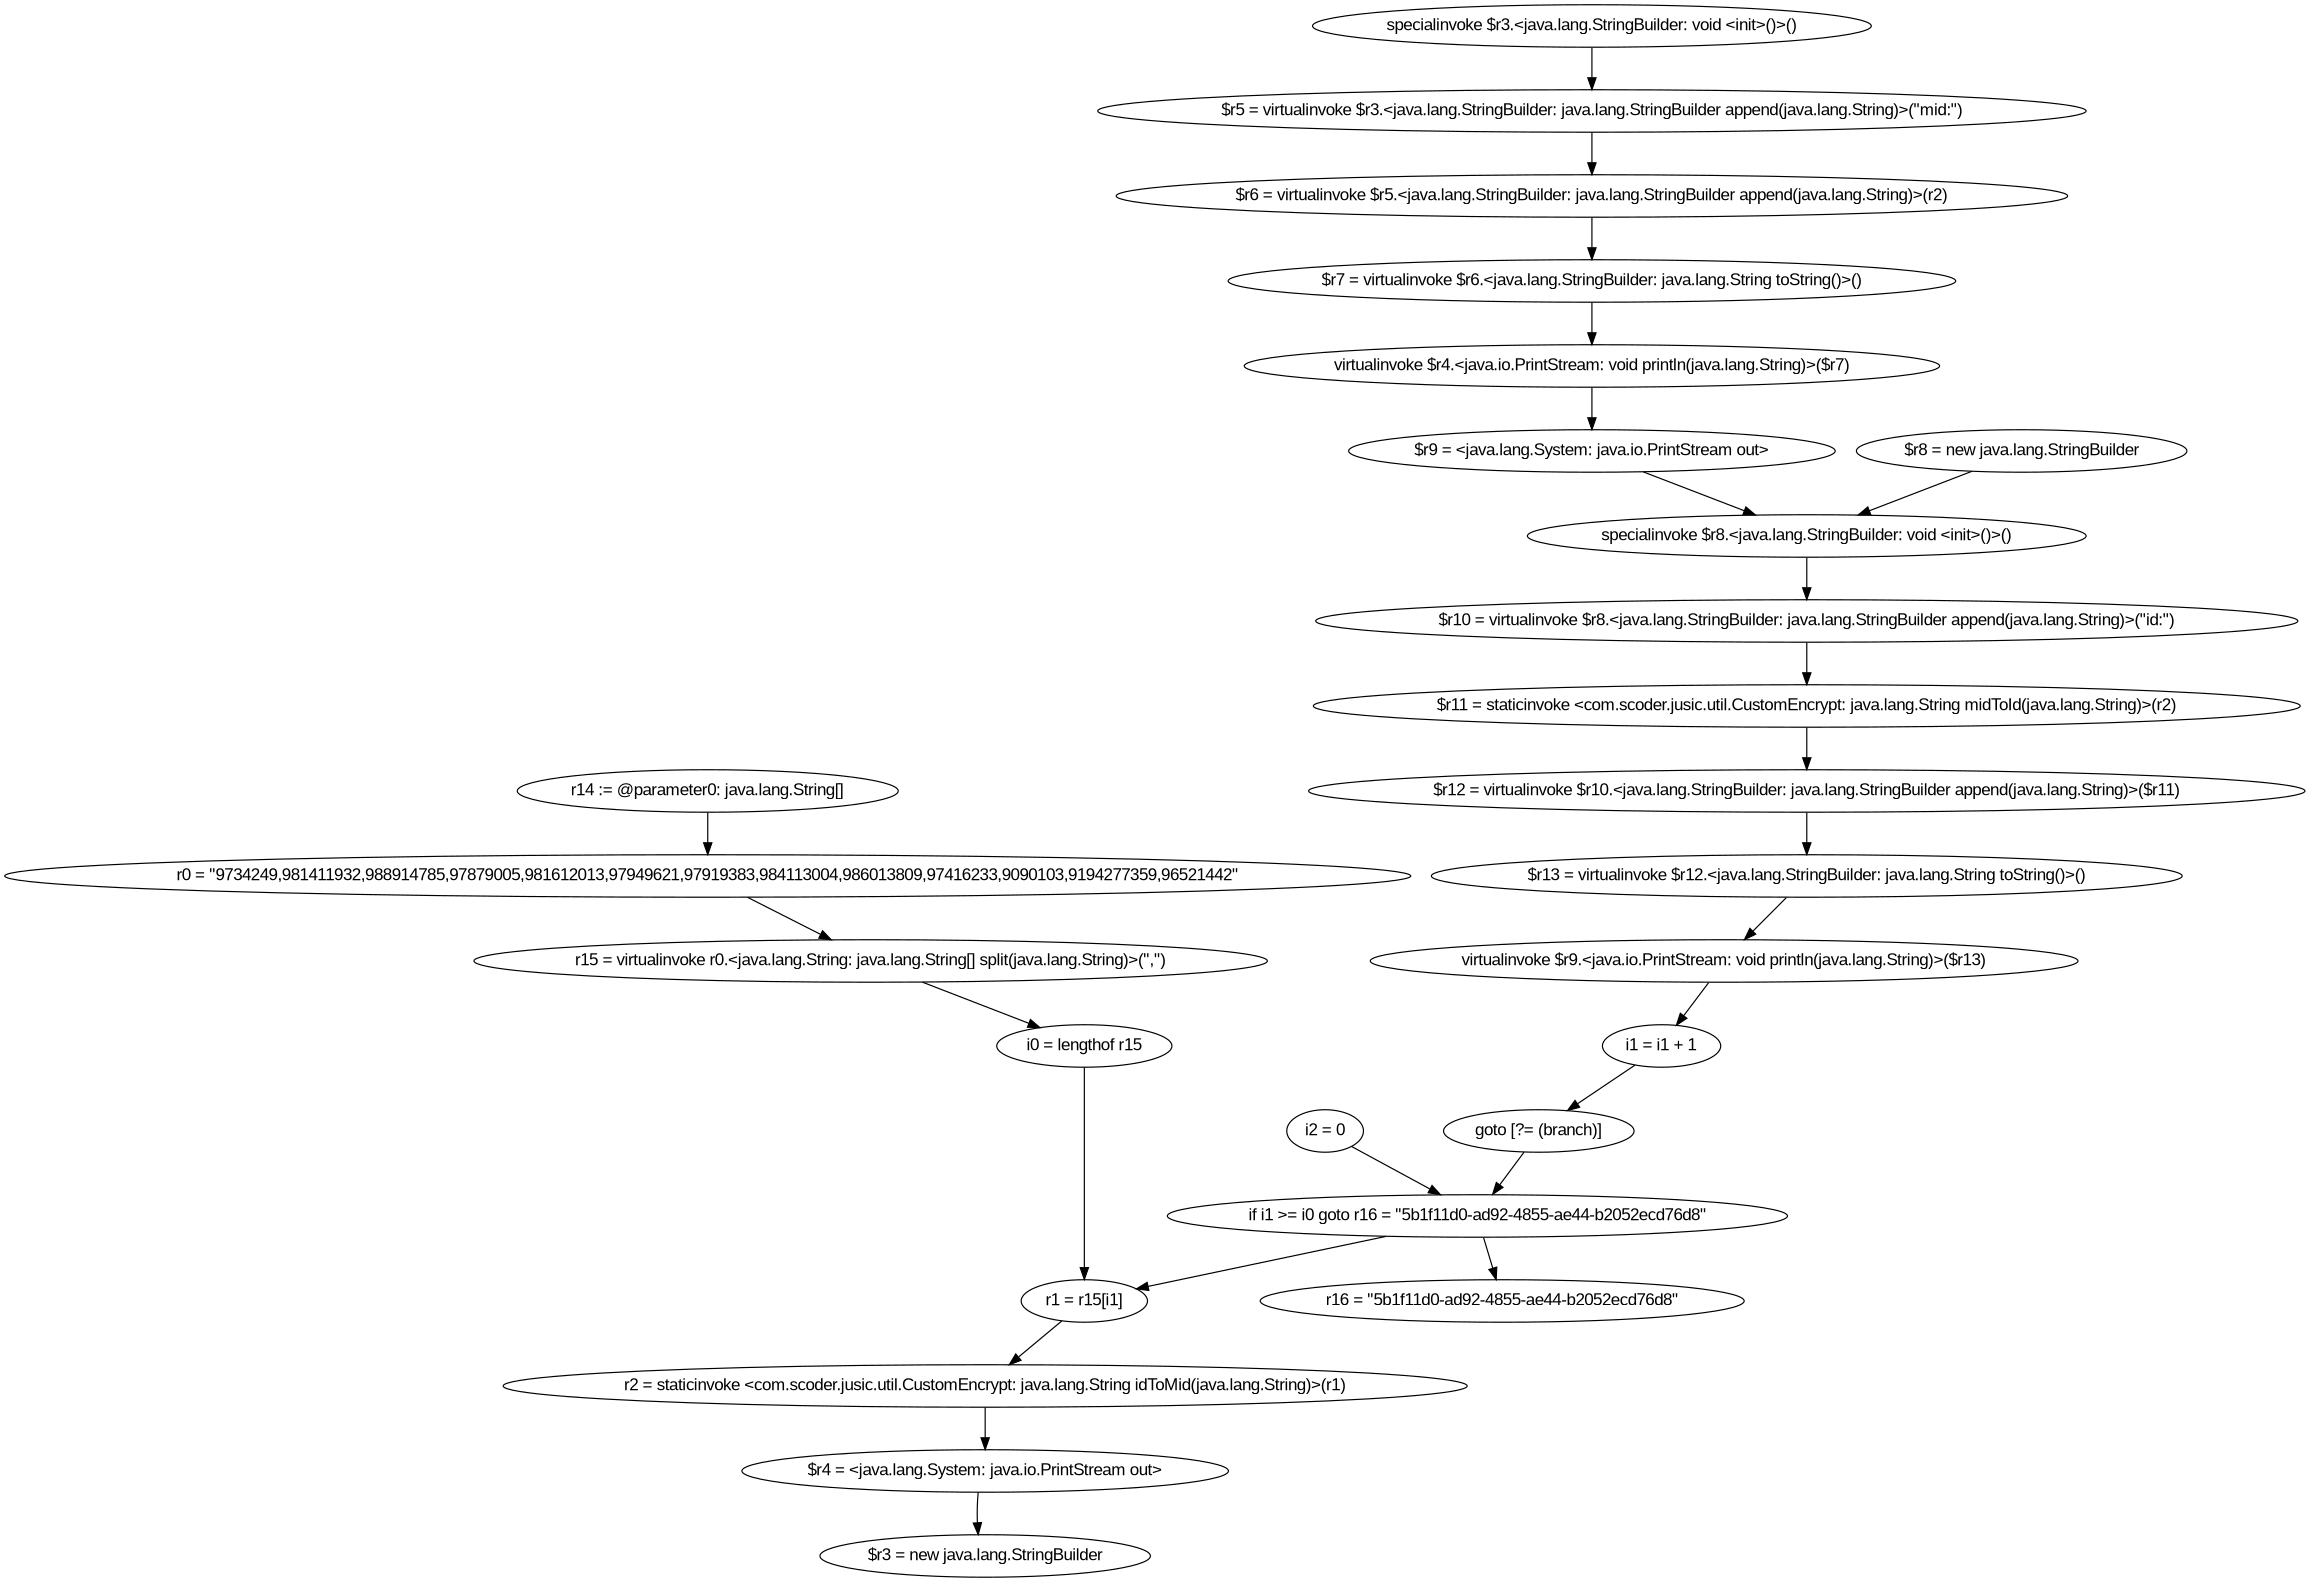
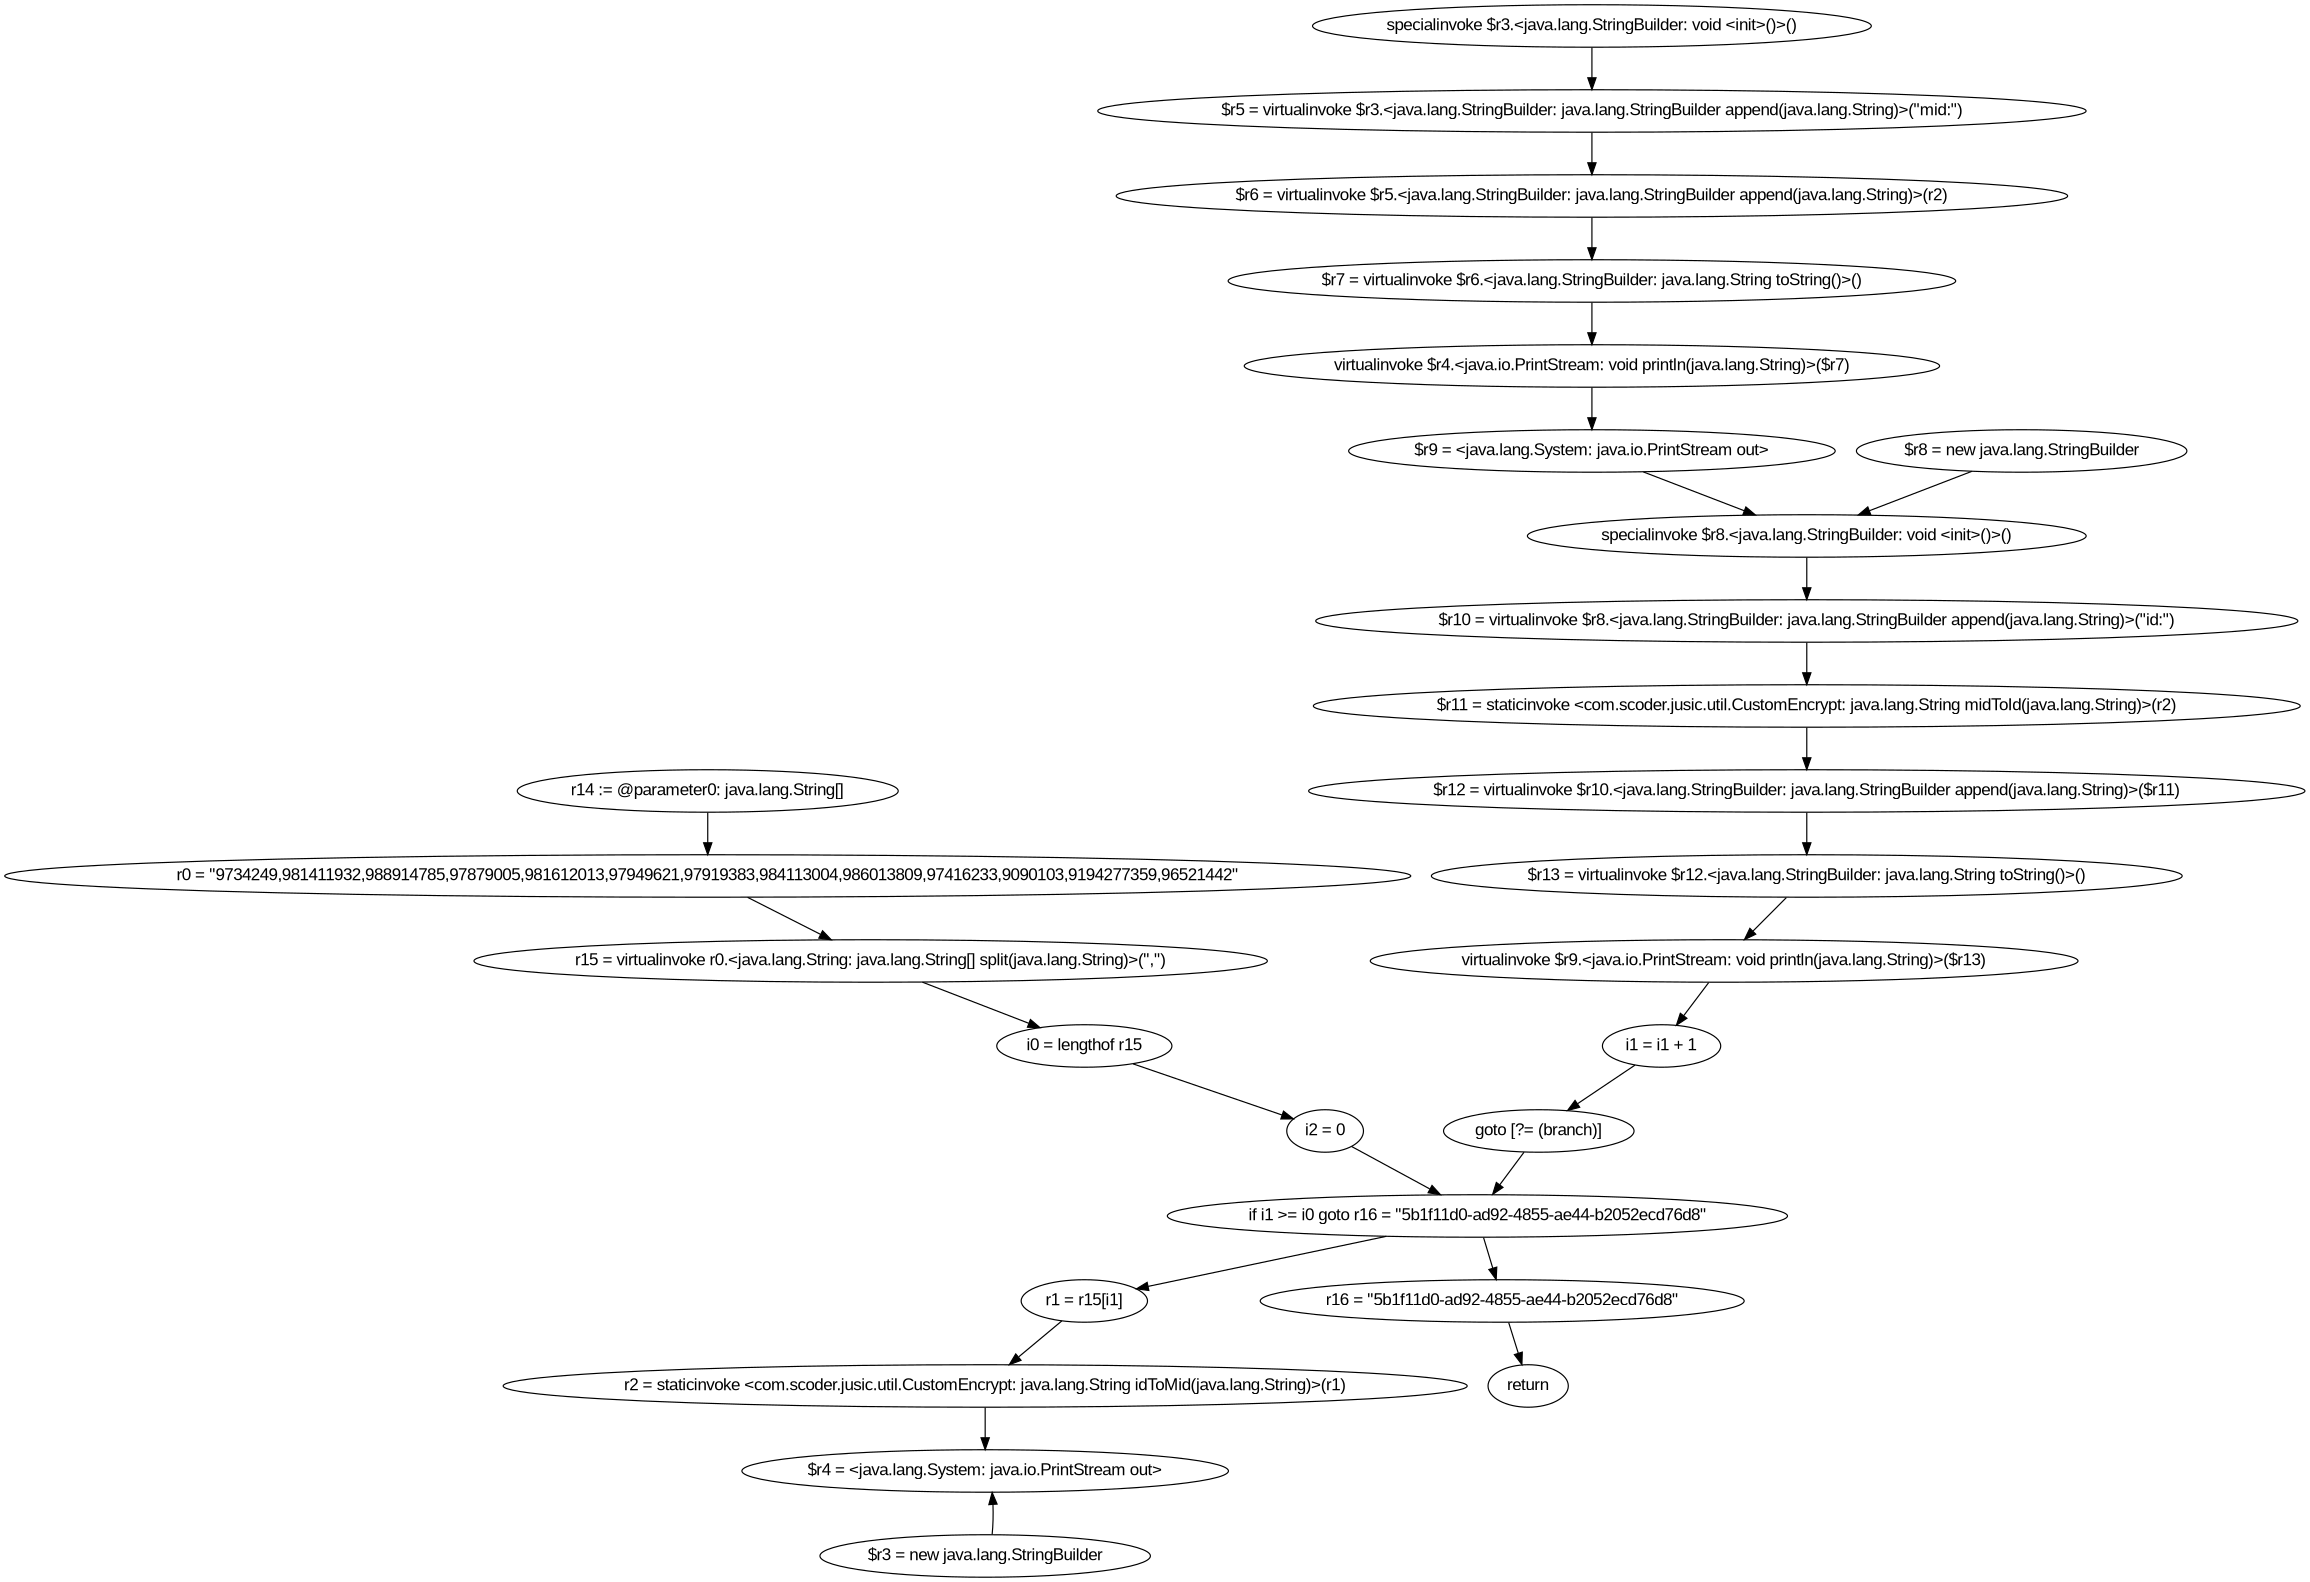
edge "i0 = lengthof r15" -> "r1 = r15[i1]": now "i0 = lengthof r15" -> "i2 = 0"
node "return": added
edge "$r4 = <java.lang.System: java.io.PrintStream out>" -> "$r3 = new java.lang.StringBuilder": reversed
